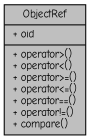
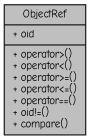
node "ObjectRef": text "+ operator!=()" -> "+ oid!=()"
